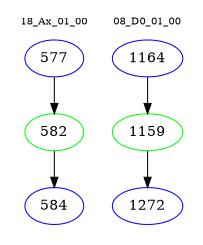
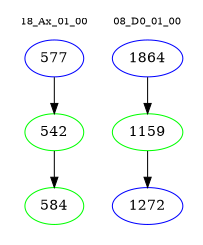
node "1164": label "1164" -> "1864"
node "582": label "582" -> "542"
node "584": color blue -> green
